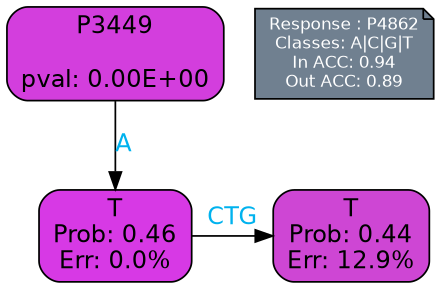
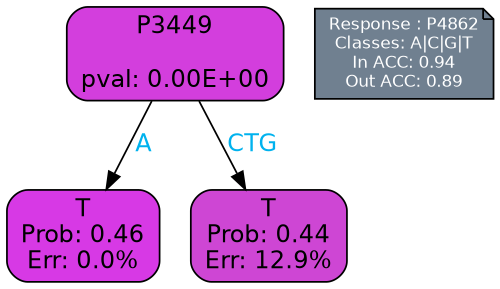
edge "T Prob: 0.46 Err: 0.0%" -> "T Prob: 0.44 Err: 12.9%": now "P3449 pval: 0.00E+00" -> "T Prob: 0.44 Err: 12.9%"
